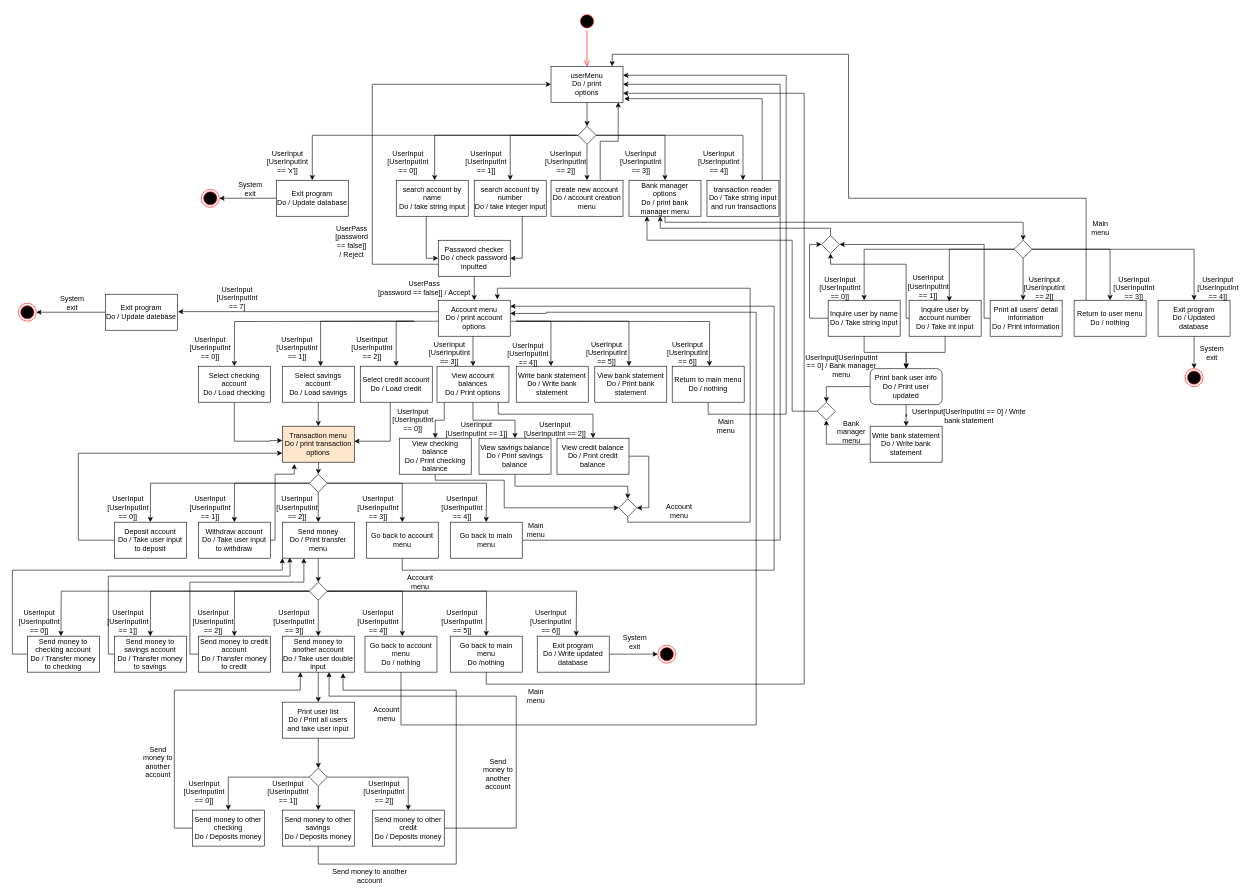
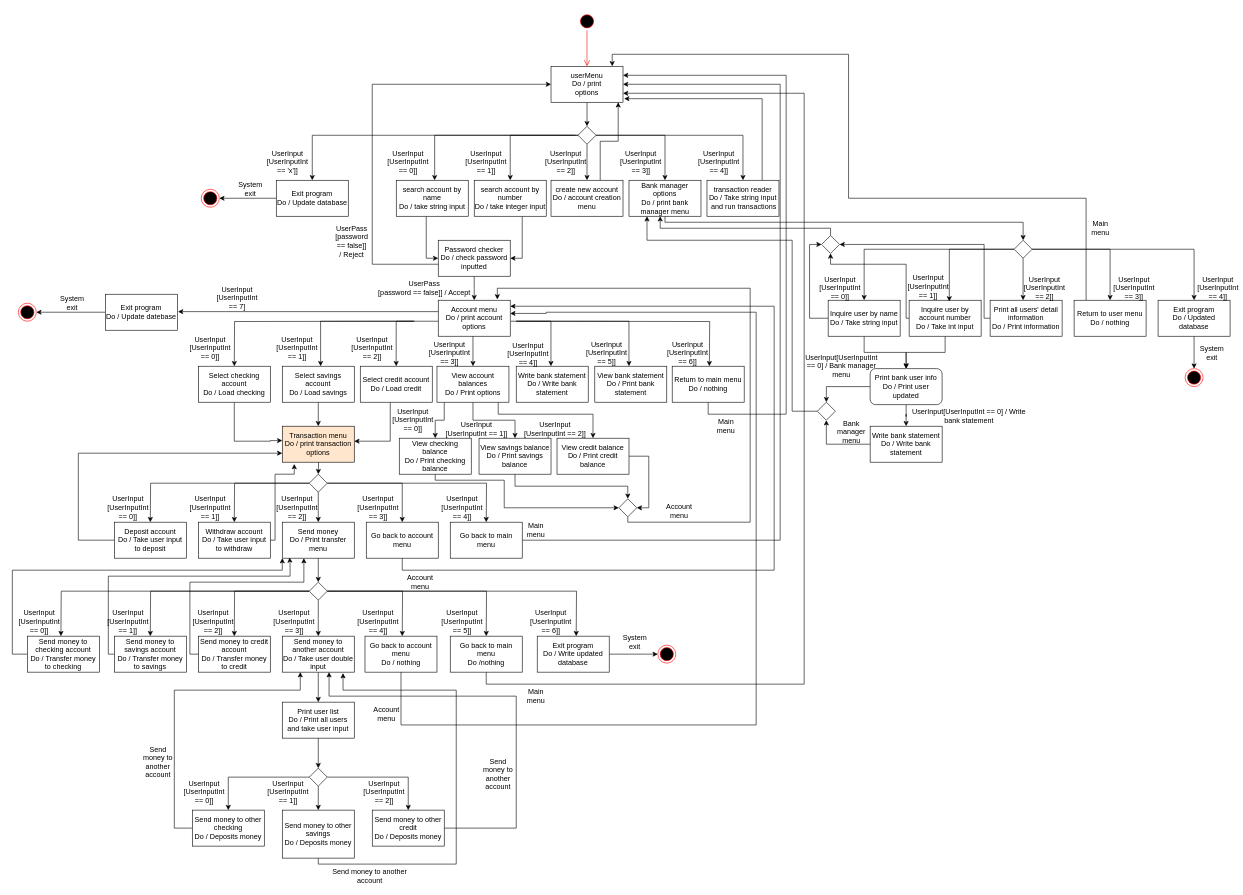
node "Send money to other savings Do / Deposits money": size 72x36 -> 72x48
